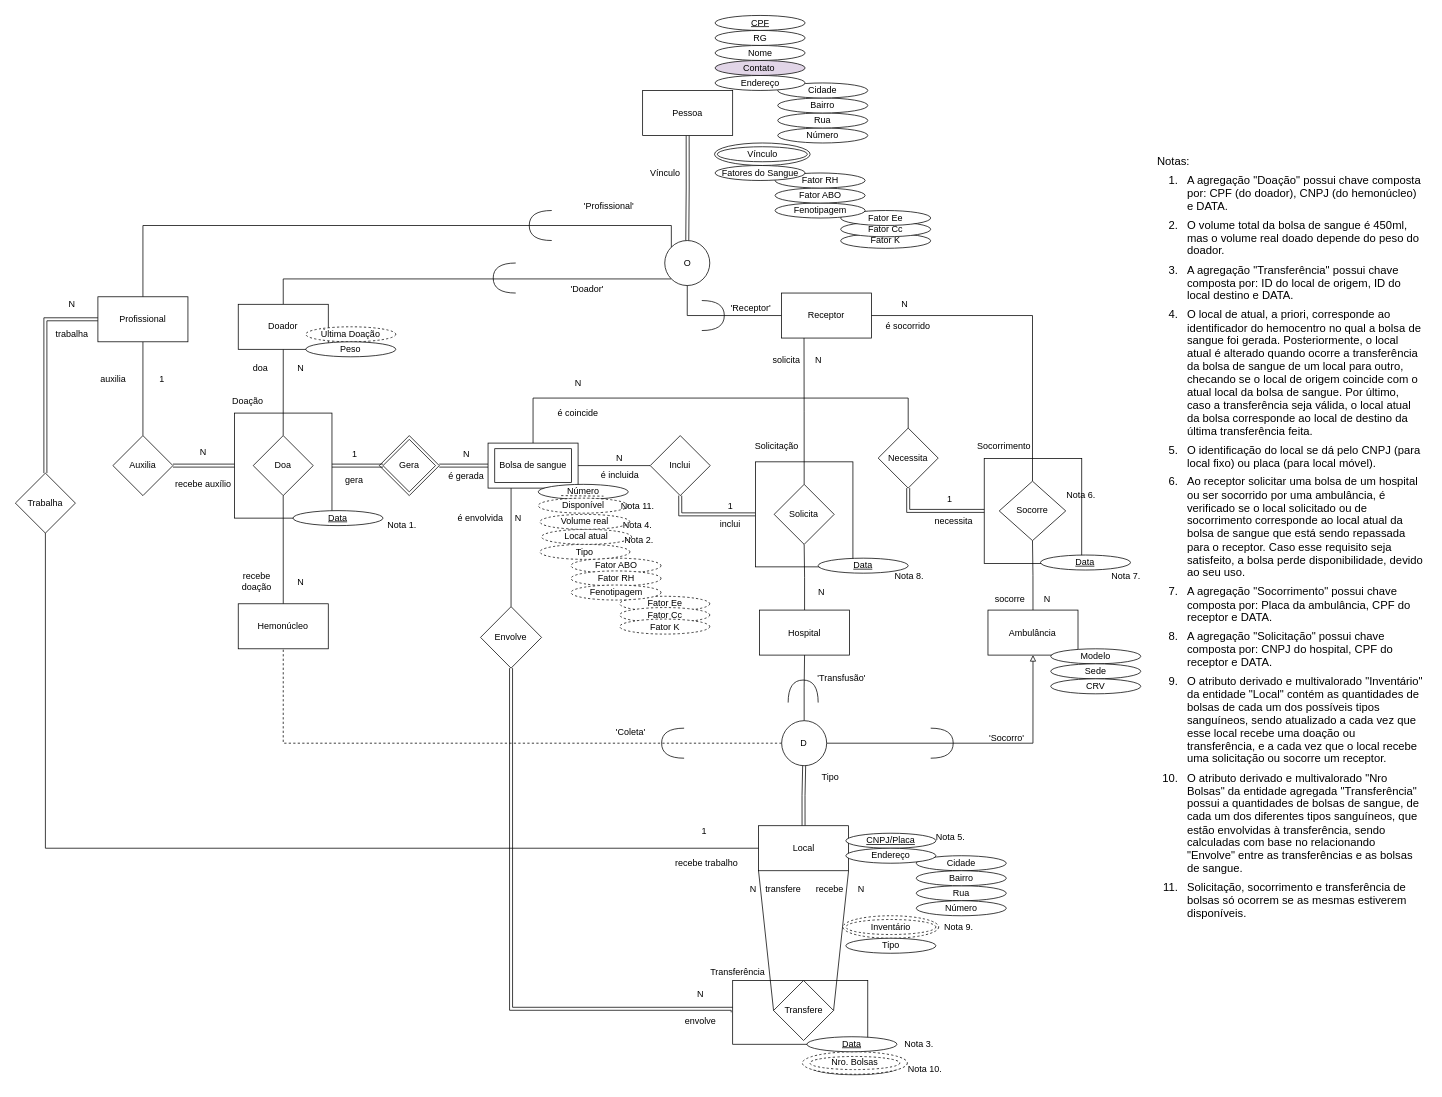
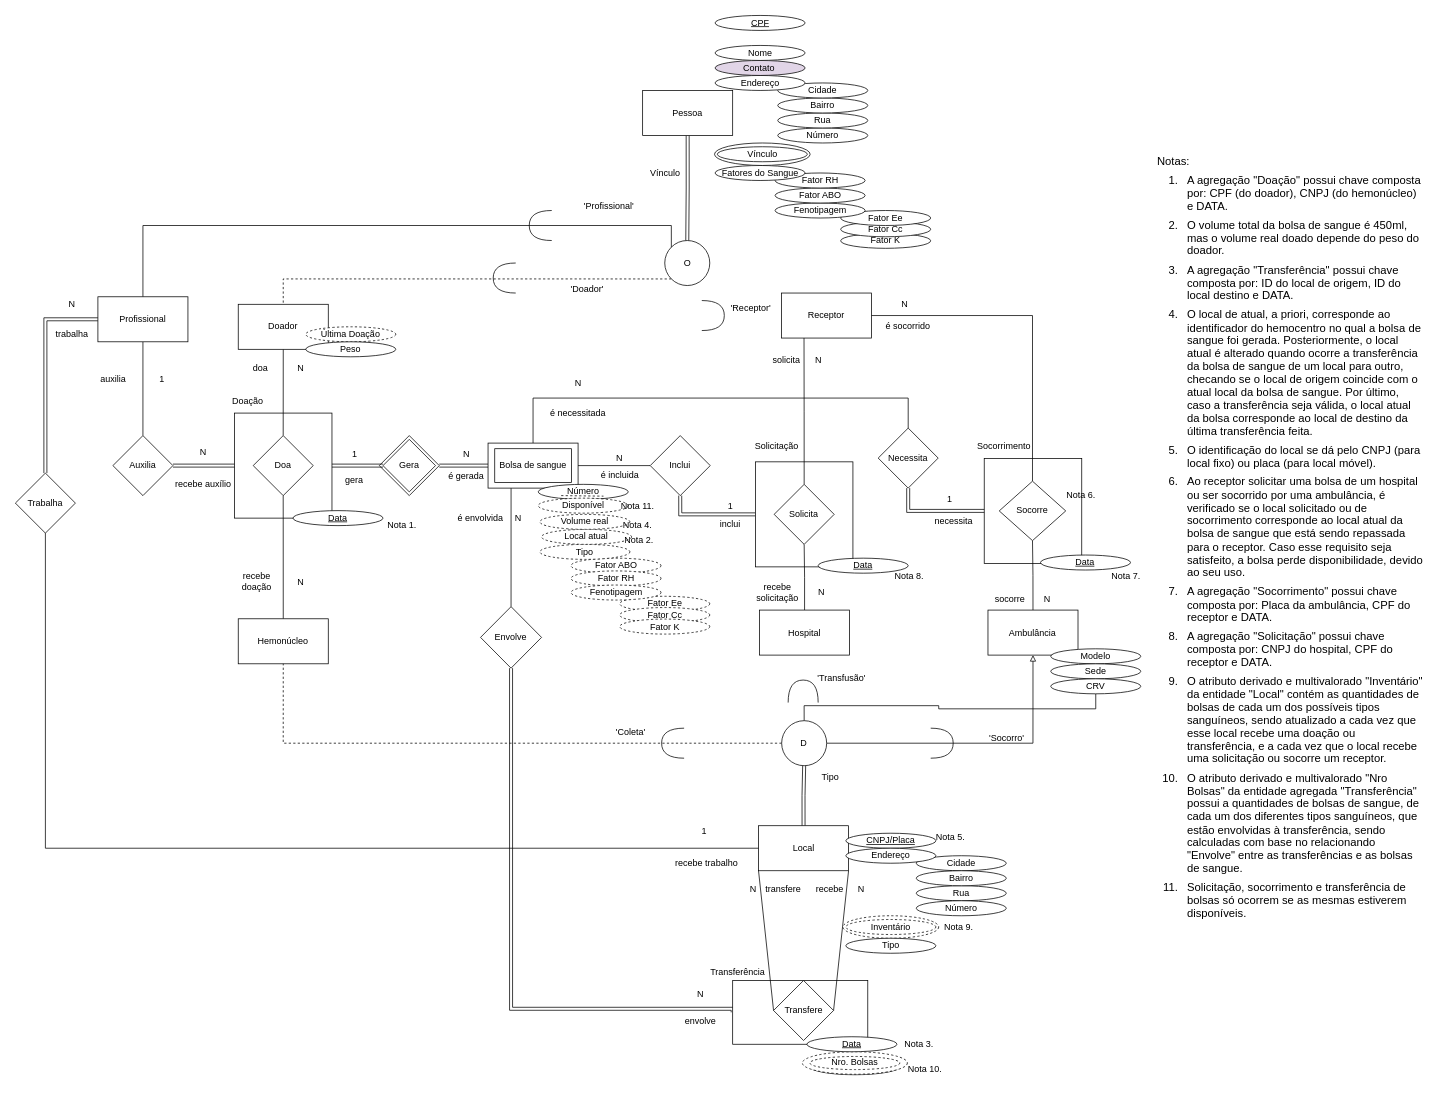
node "RG": removed
edge "O" -- "Doador": style solid -> dashed
edge "O" -- "Receptor": removed
node "é coincide": label "é coincide" -> "é necessitada"
node "recebe solicitação": added
node "Hemonúcleo": moved (283, 626) -> (283, 641)
edge "Hospital" -- "D": now "CRV" -- "D"
